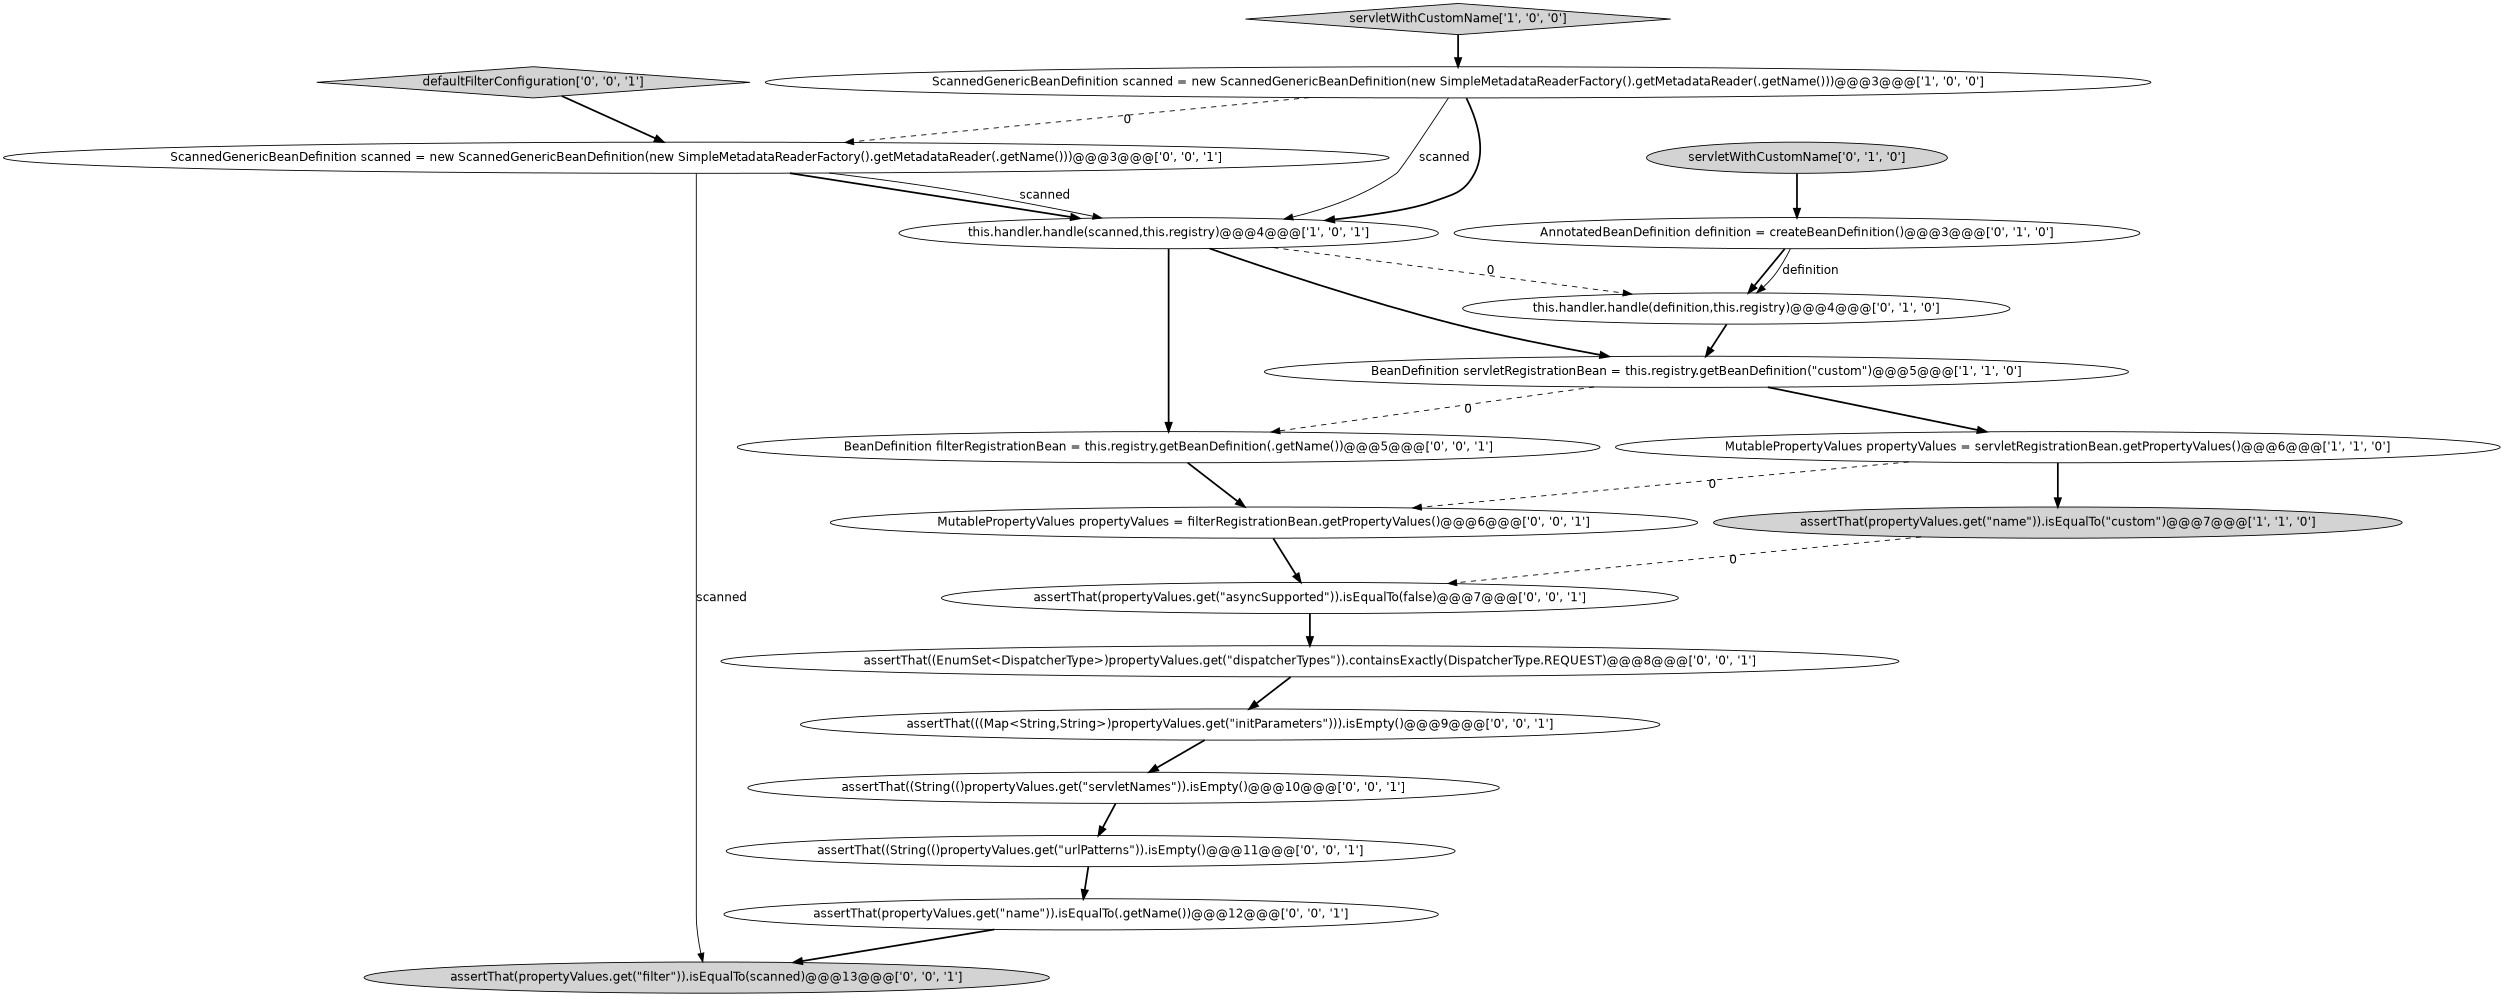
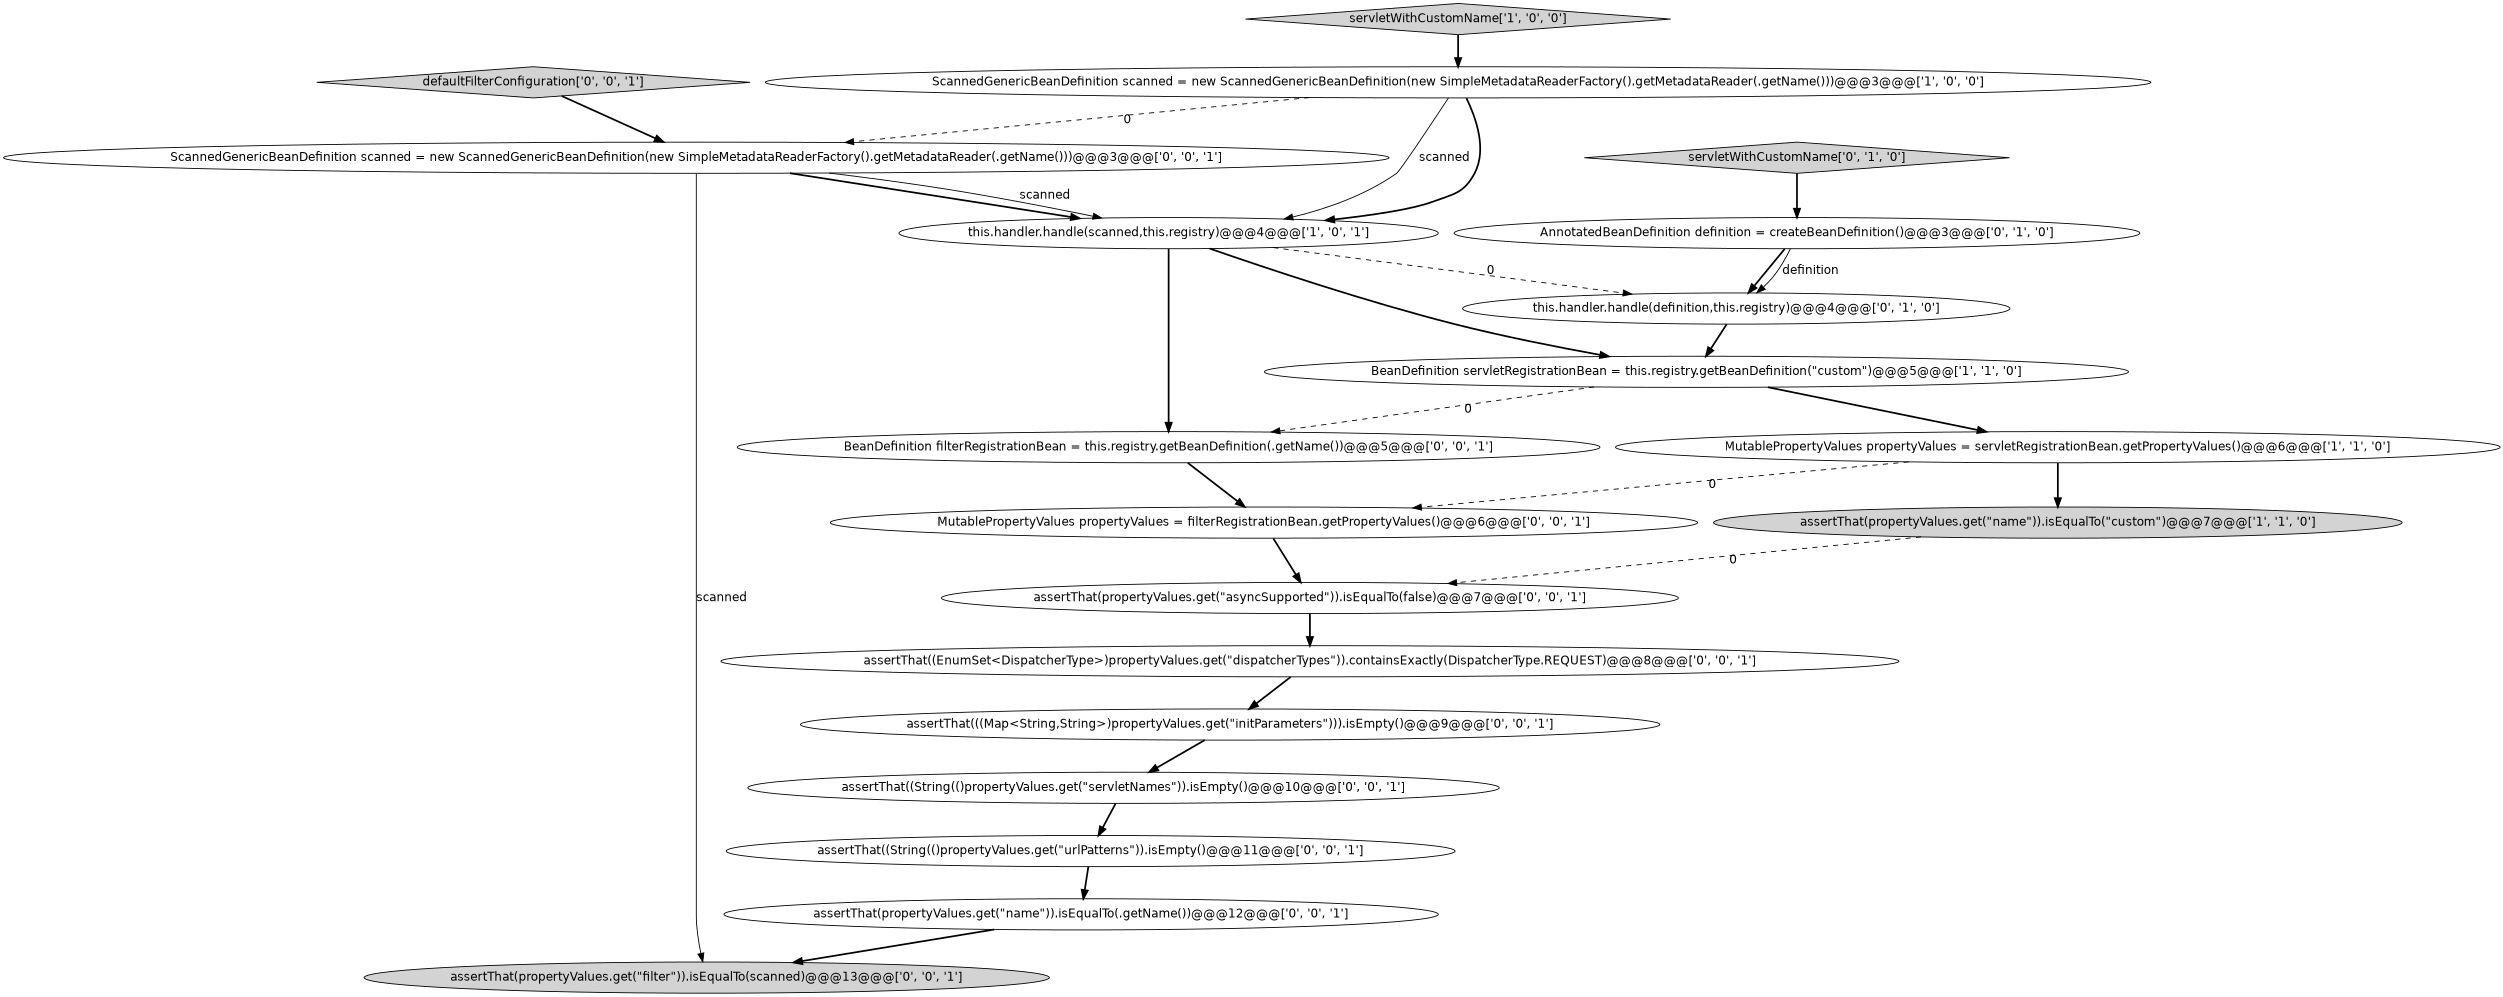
node "servletWithCustomName['0', '1', '0']": shape ellipse -> diamond
